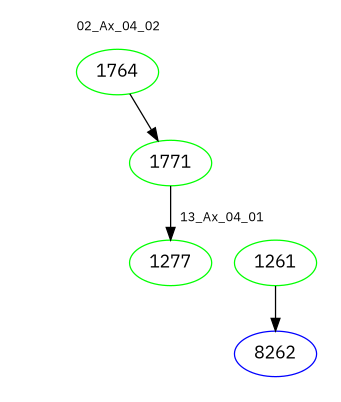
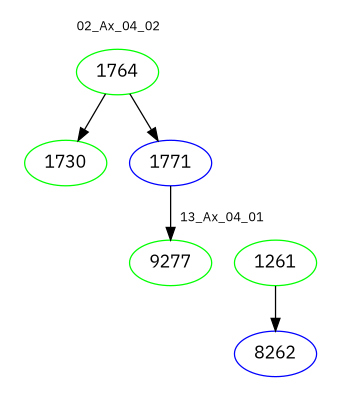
node "1730": added
node "1771": color green -> blue
node "1277": label "1277" -> "9277"
